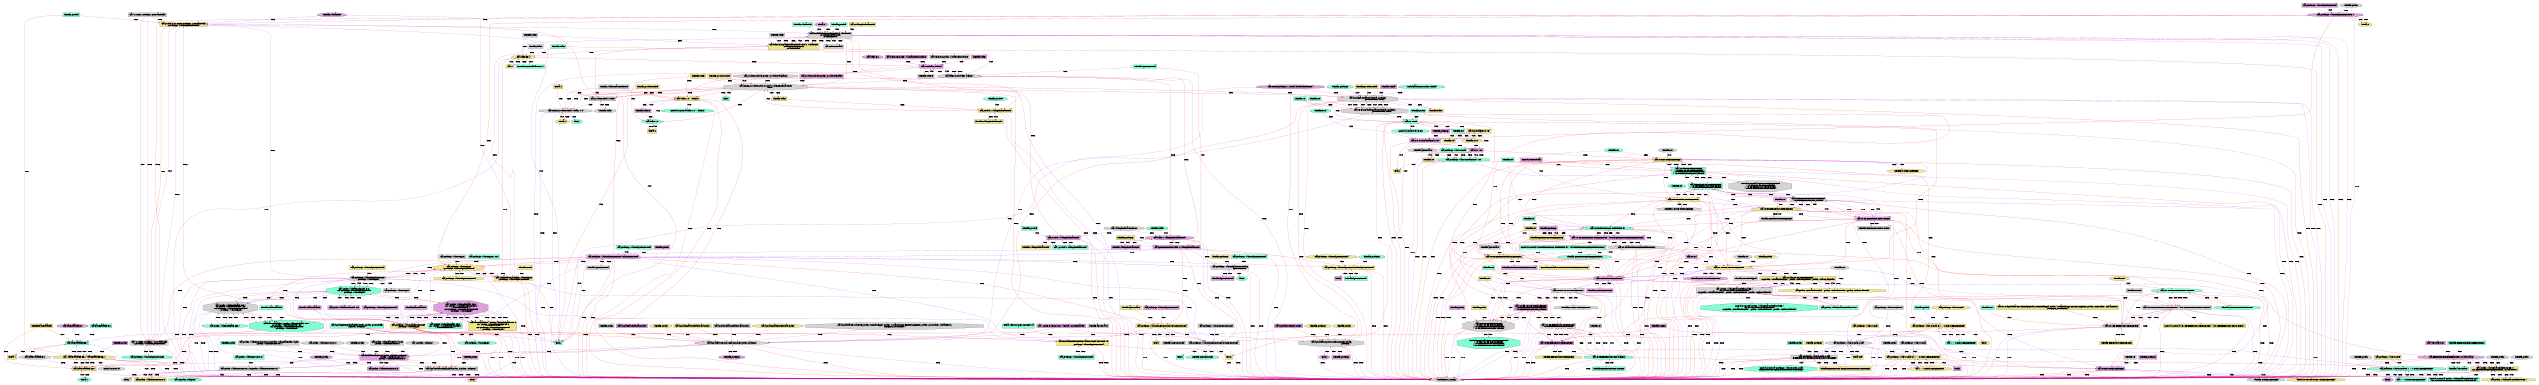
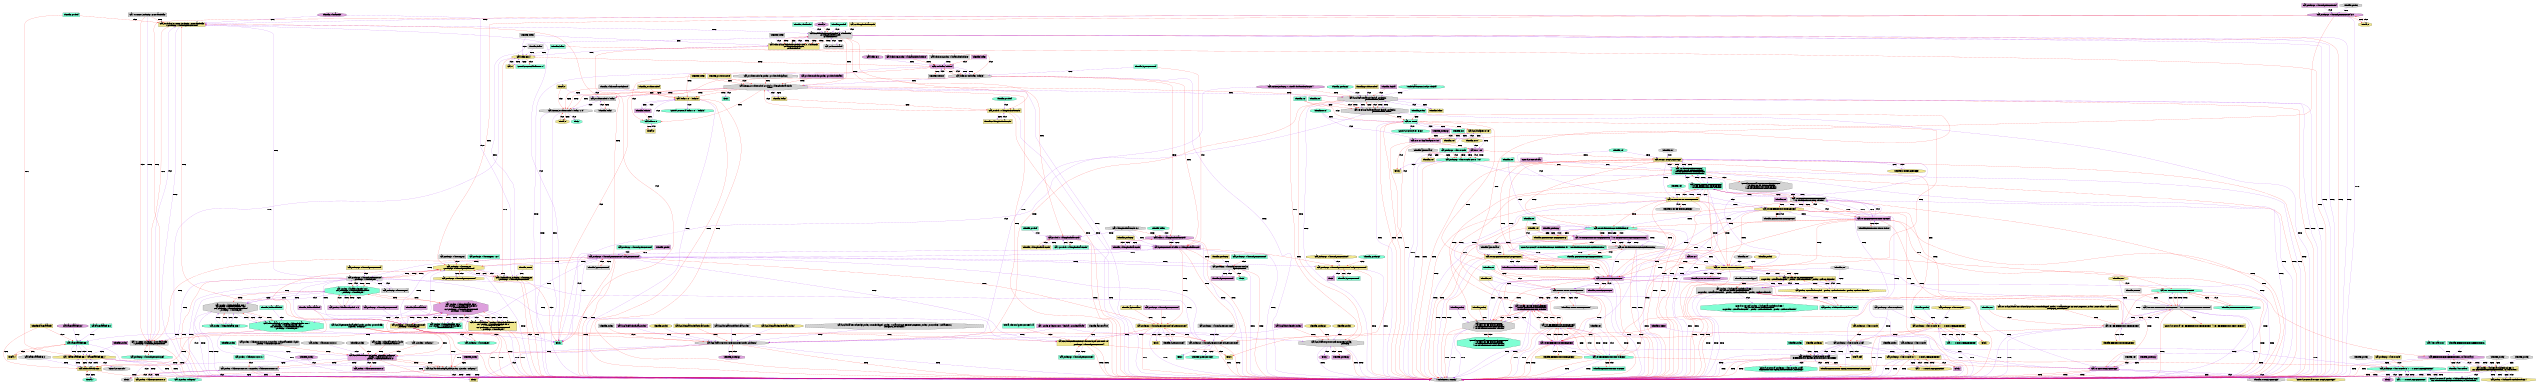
edge "(Call,buflen = MIN(buflen, buf_size))" -> "(Call,MIN(buflen, buf_size))": color purple -> red
edge "(Call,bytes_consumed = buflen + u4_length_of_start_code)" -> "(Call,buflen = MIN(buflen, buf_size))": reversed
node "(Call,i4_err_status = 0)": fillcolor plum -> aquamarine
